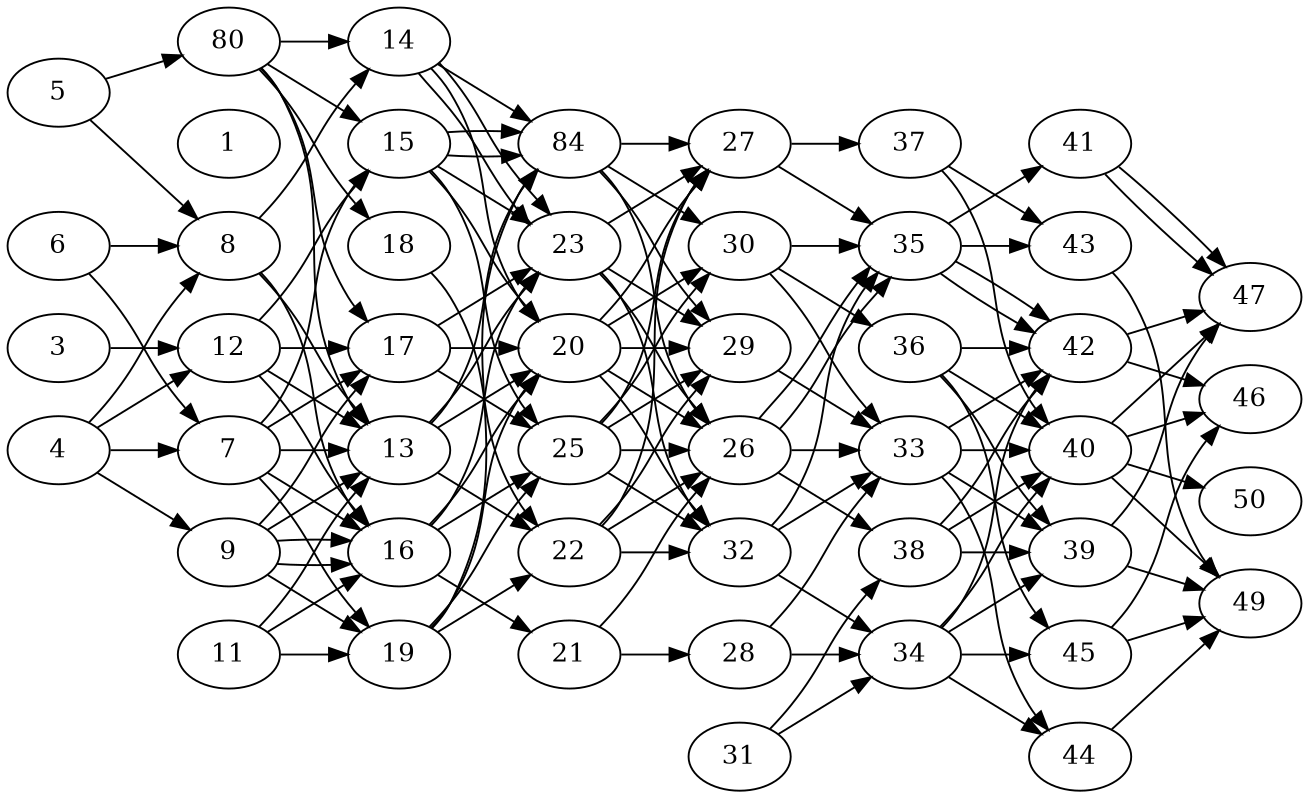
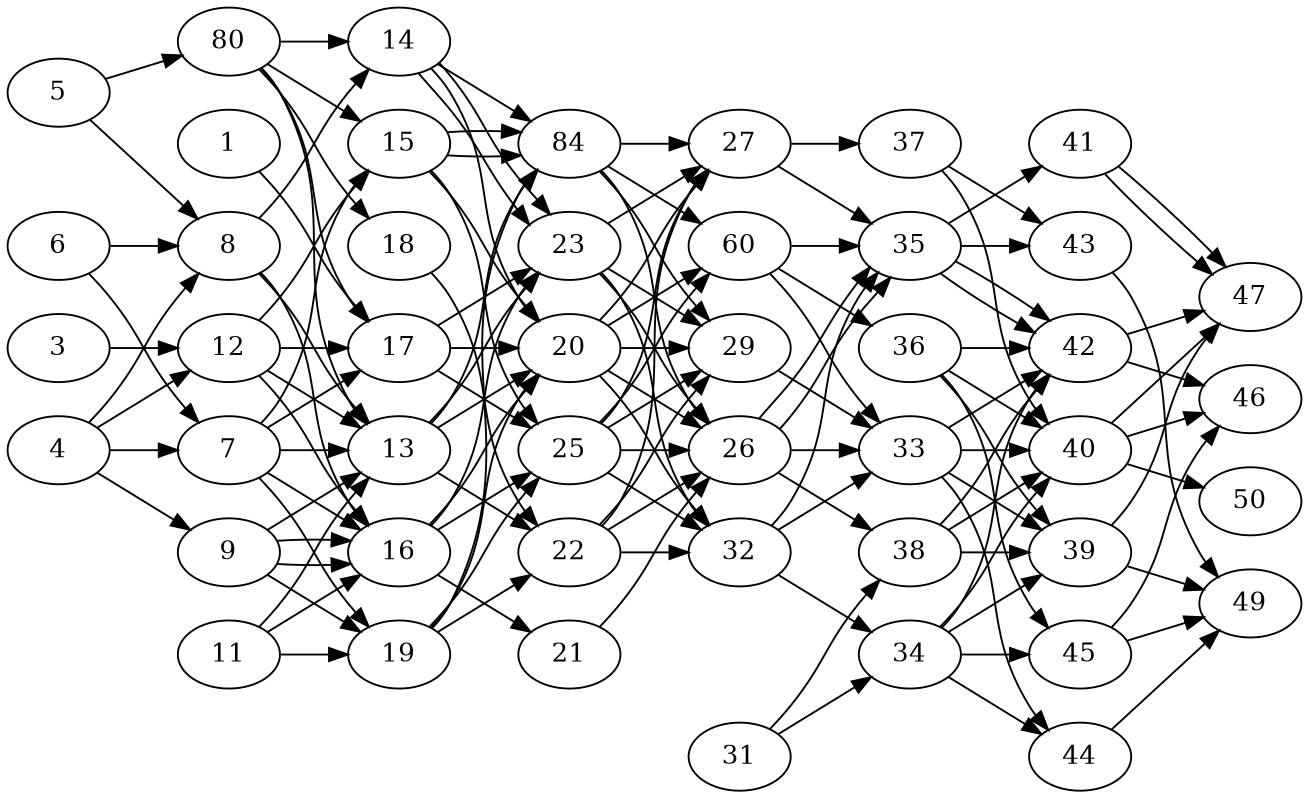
edge "15" -> "23": removed
node "30": label "30" -> "60"
edge "9" -> "17": now "1" -> "17"
edge "40" -> "49": removed
node "28": removed
